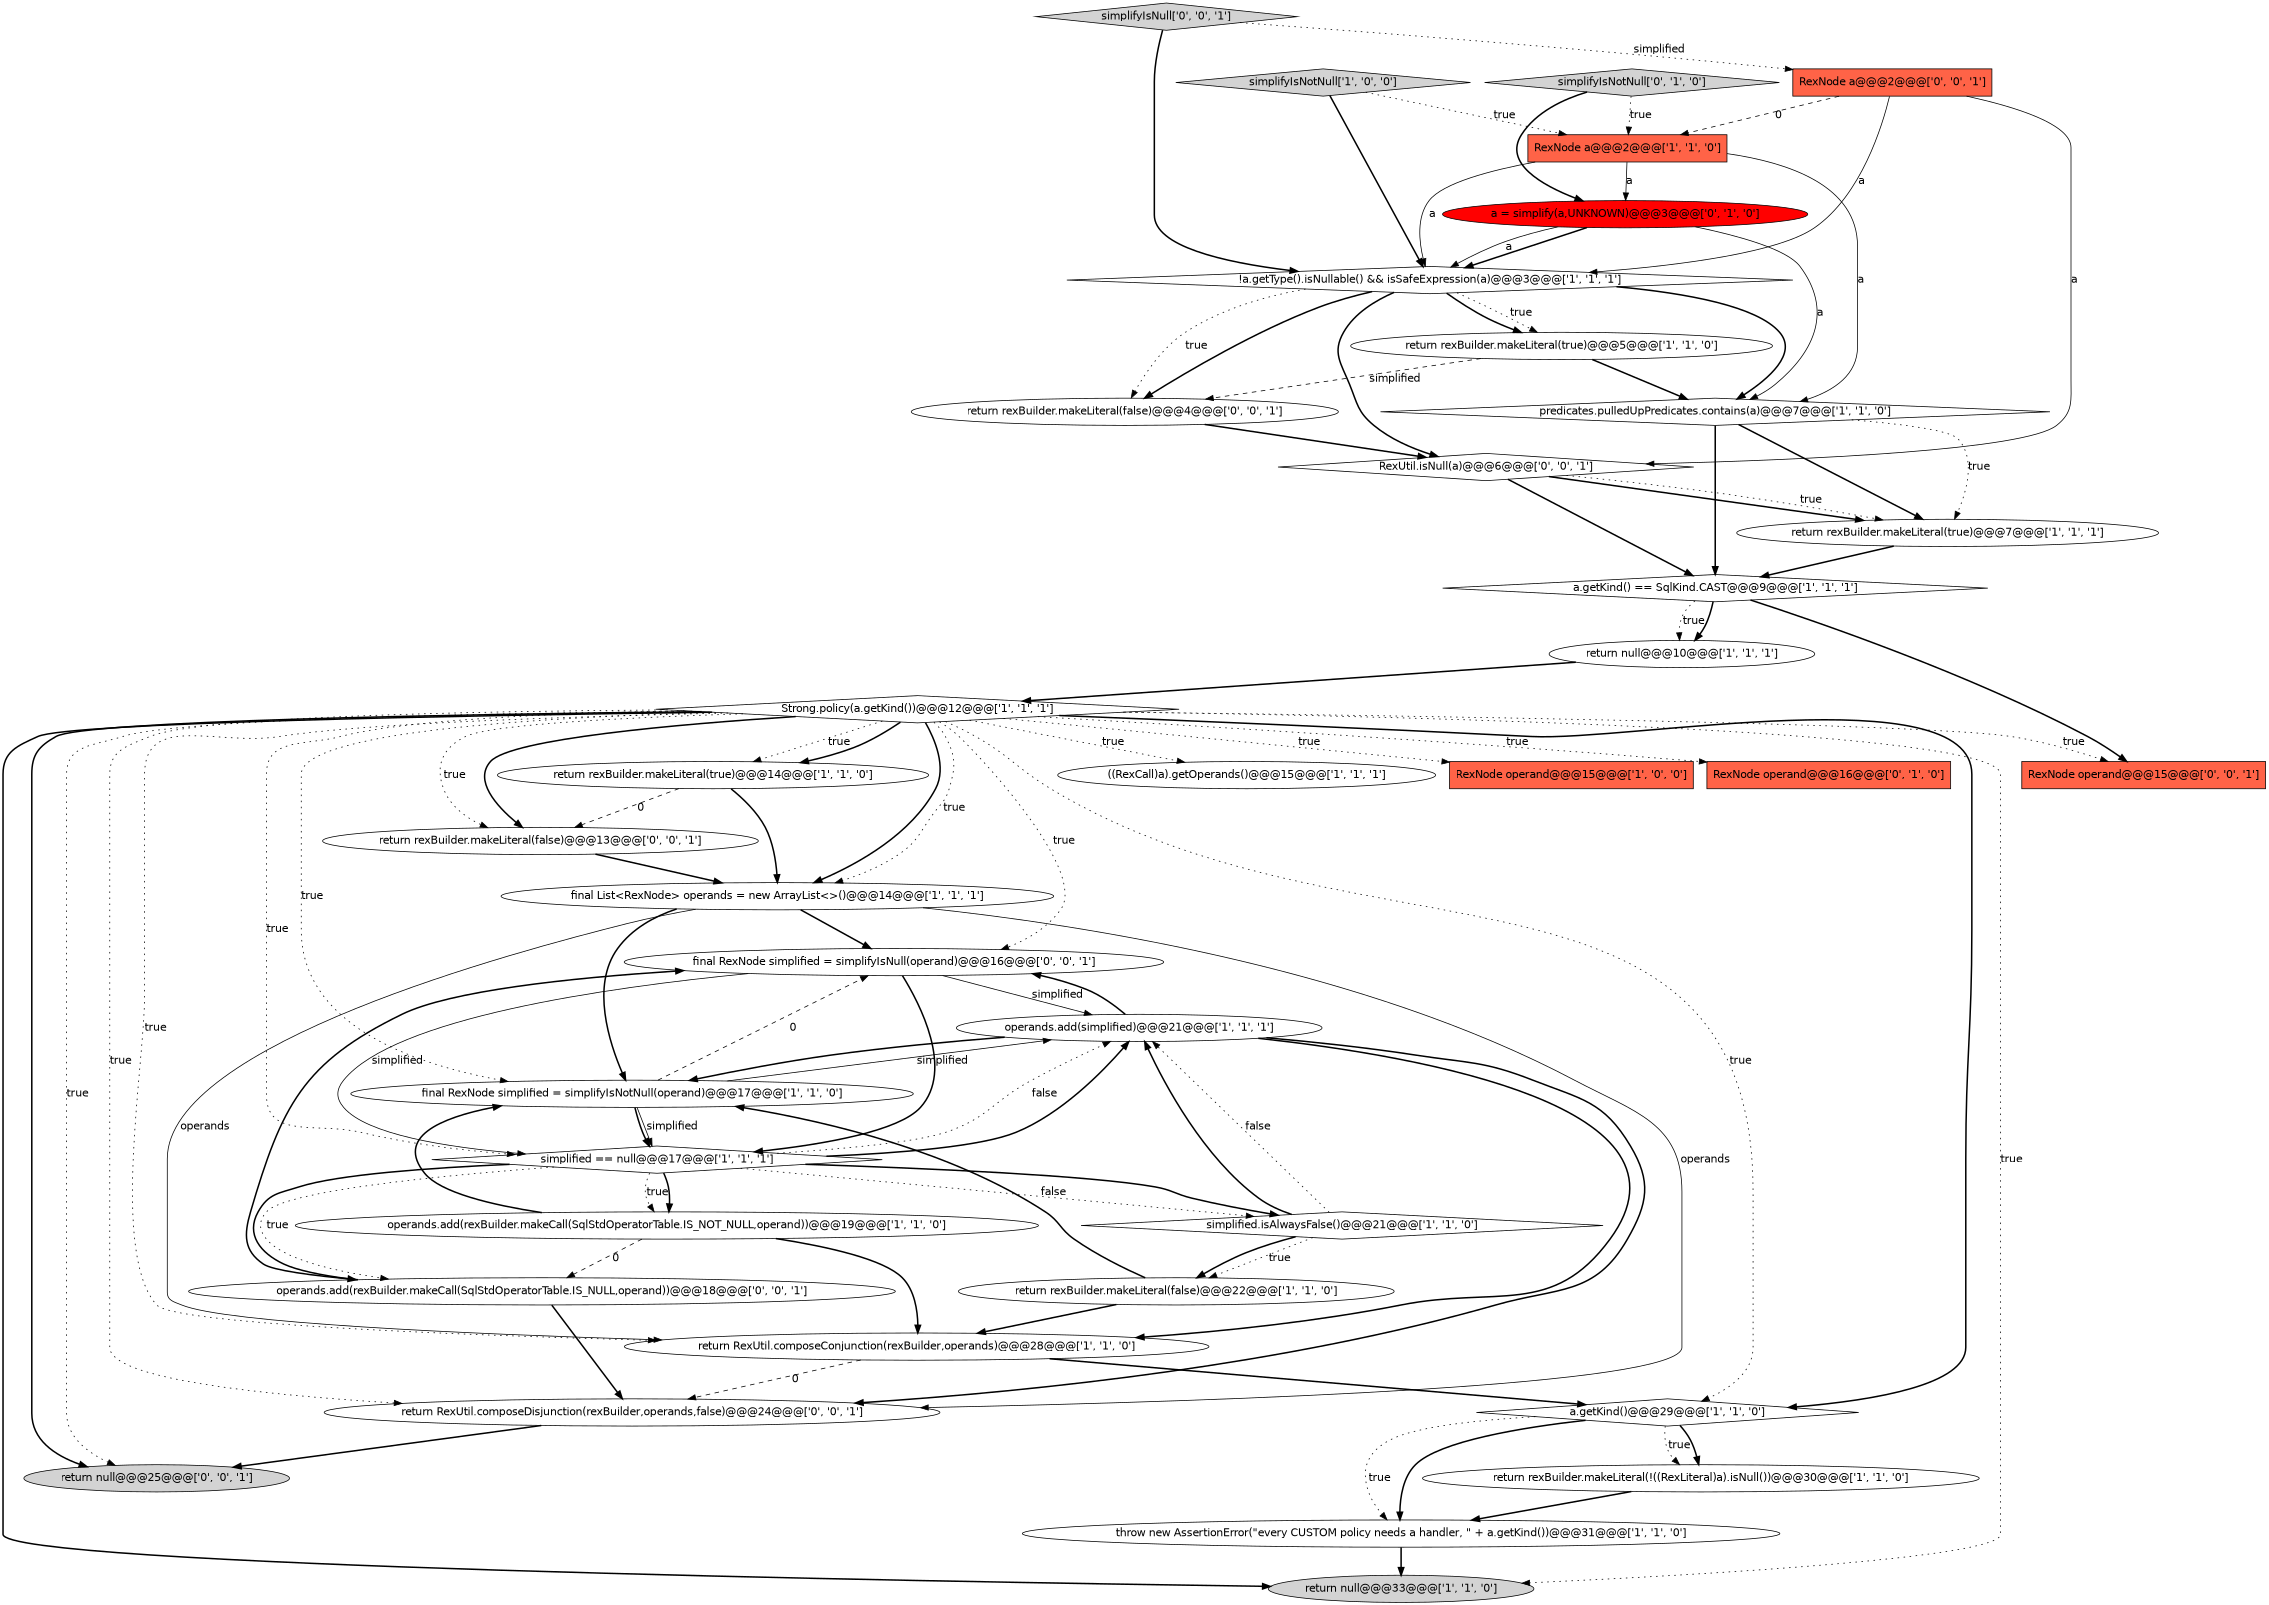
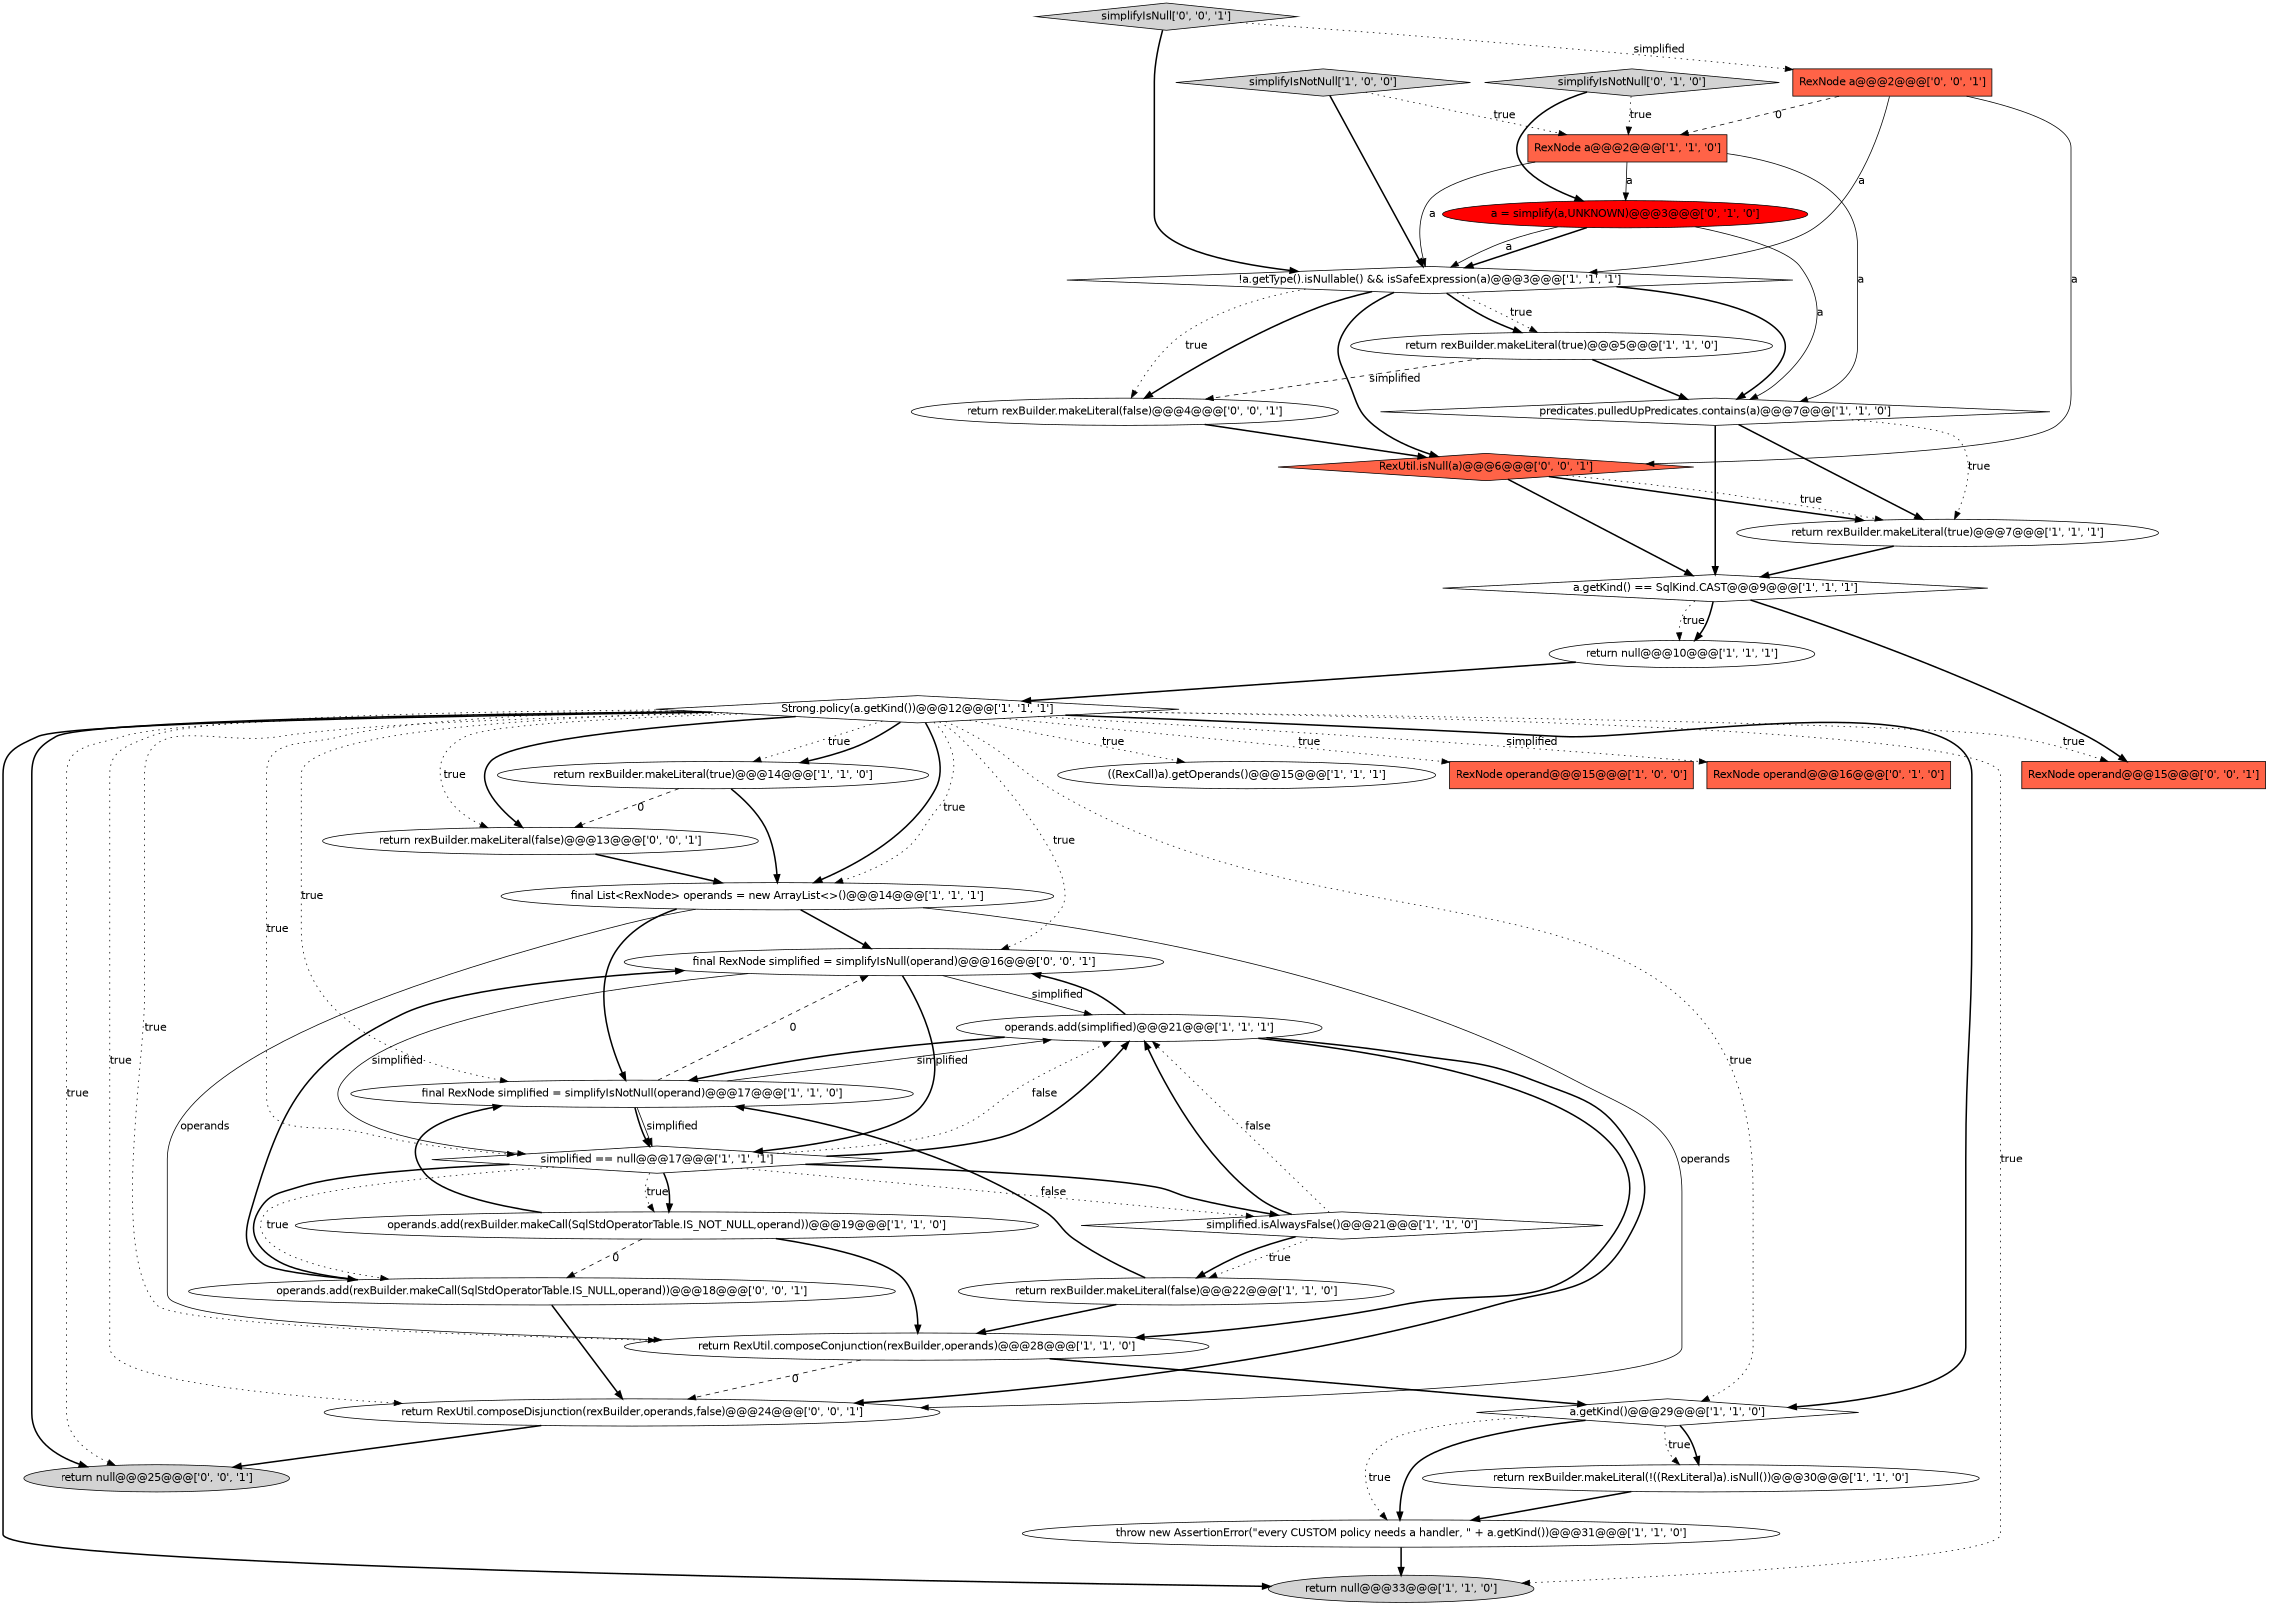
node "RexUtil.isNull(a)@@@6@@@['0', '0', '1']": fillcolor white -> tomato
edge "Strong.policy(a.getKind())@@@12@@@['1', '1', '1']" -> "RexNode operand@@@16@@@['0', '1', '0']": label "true" -> "simplified"
